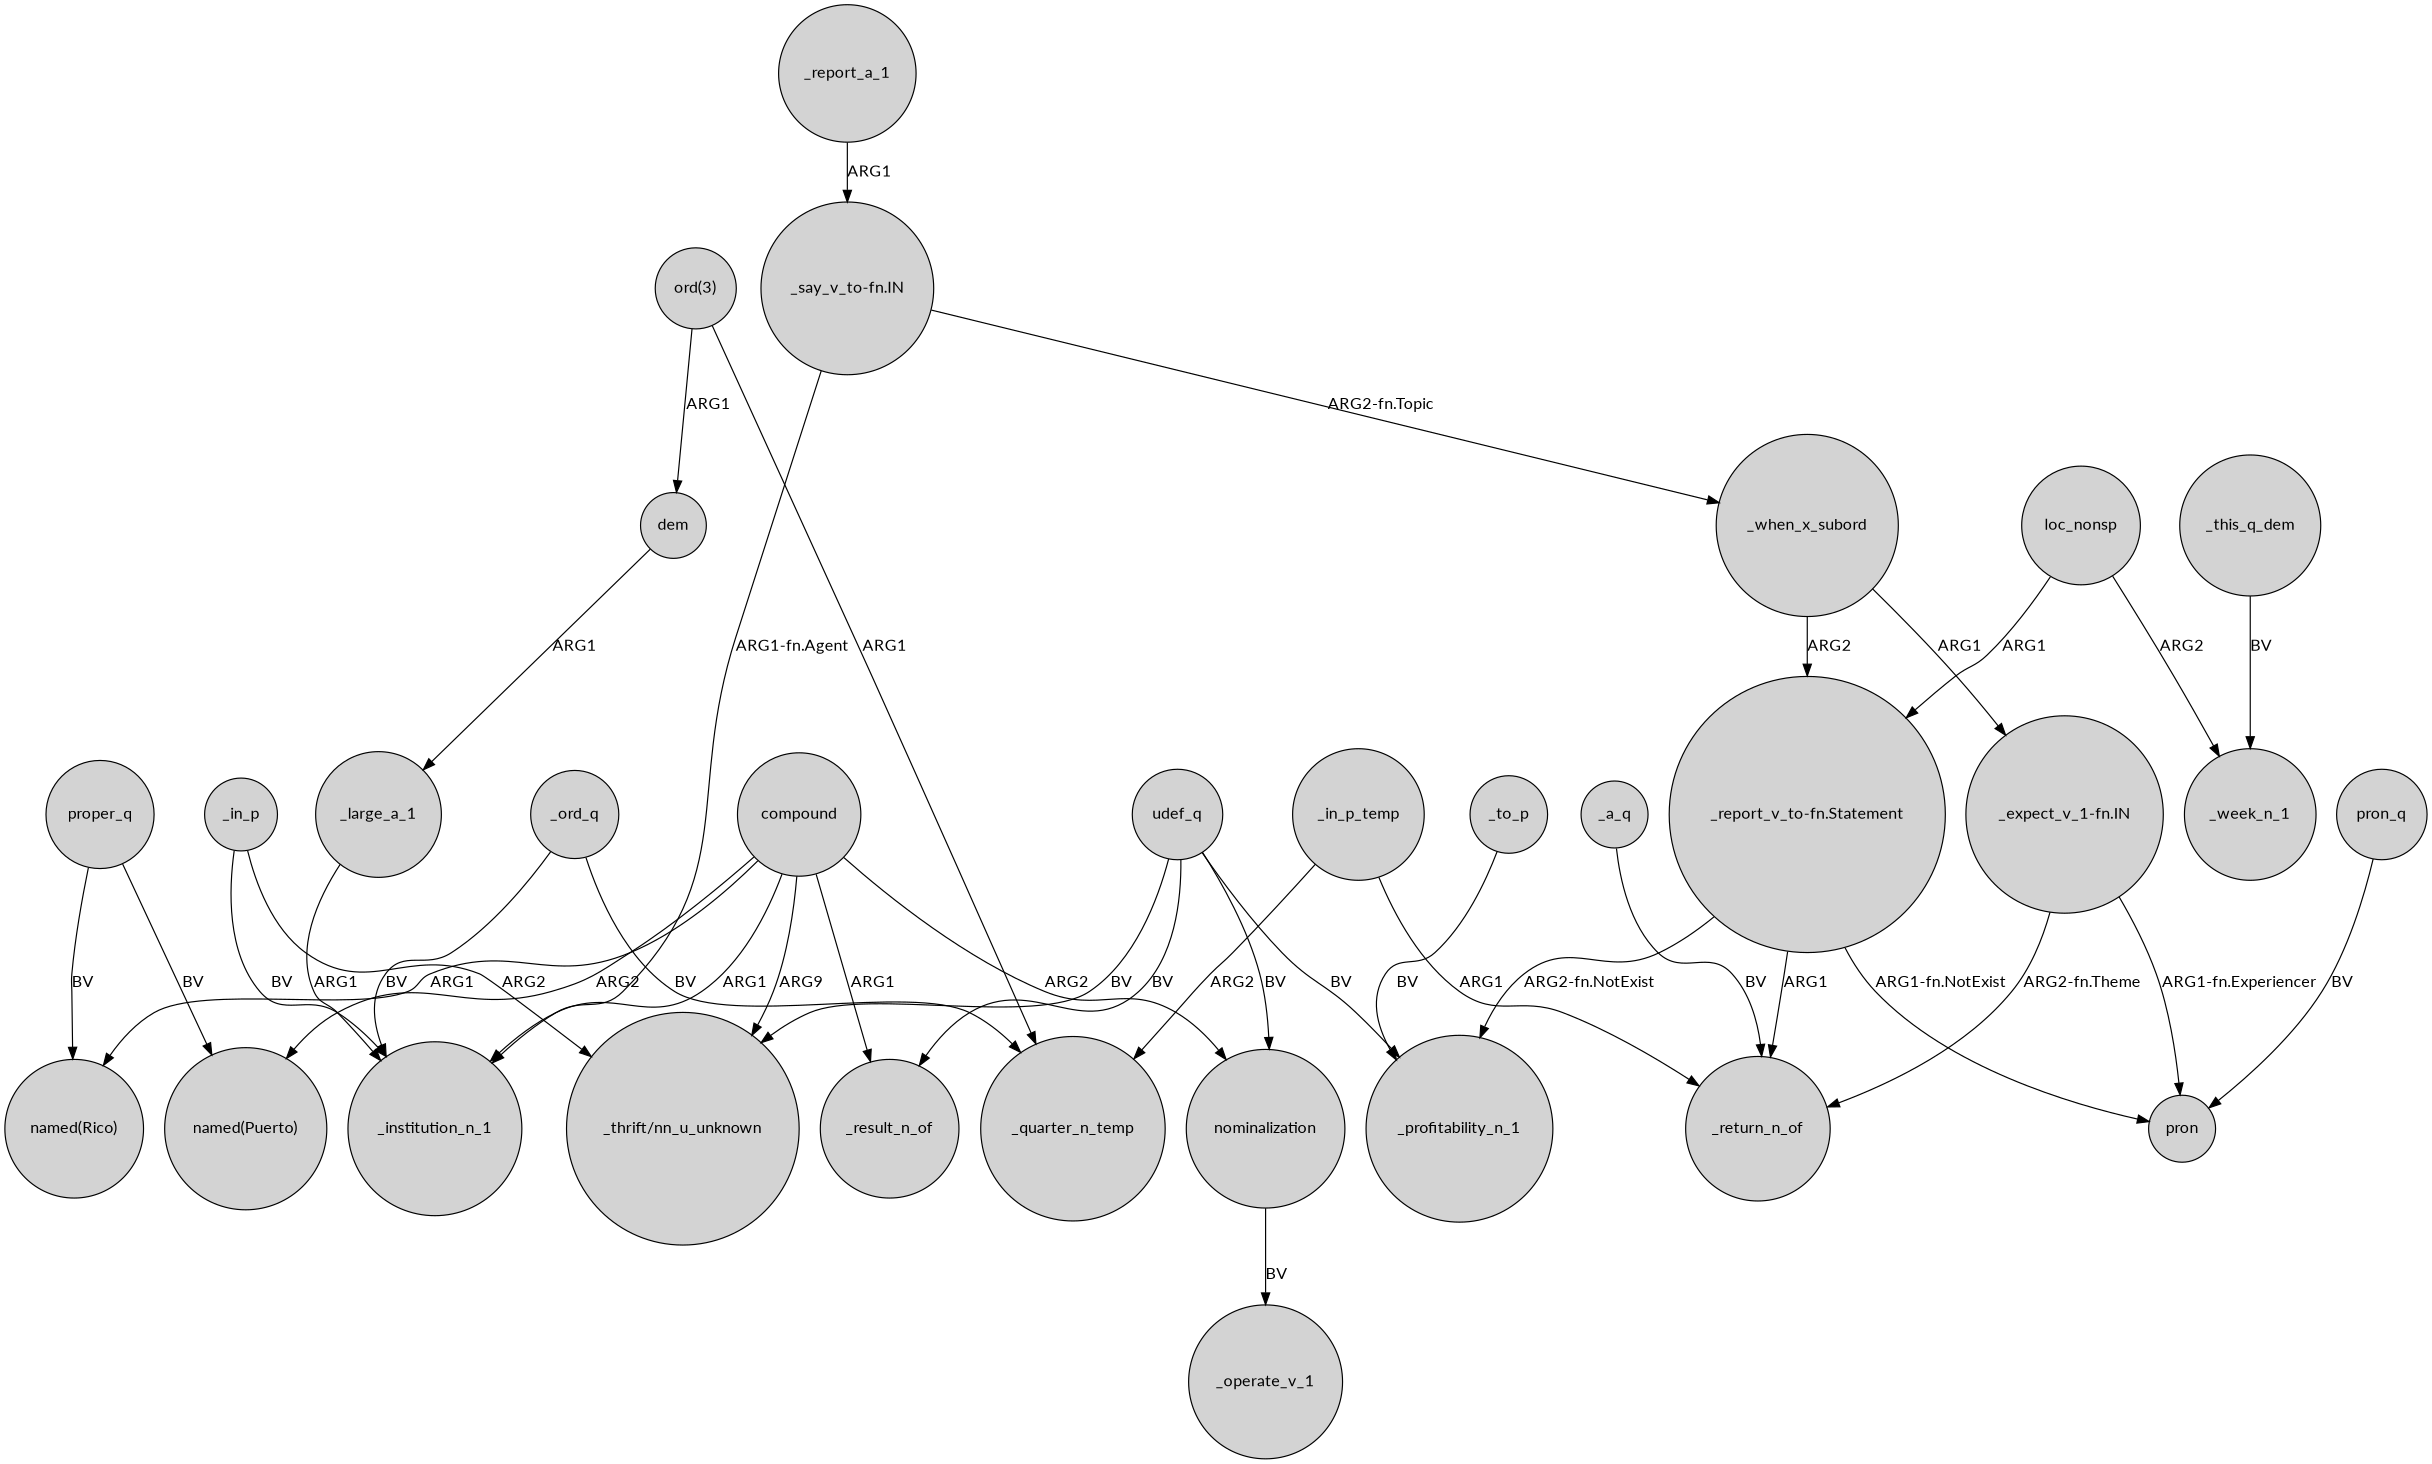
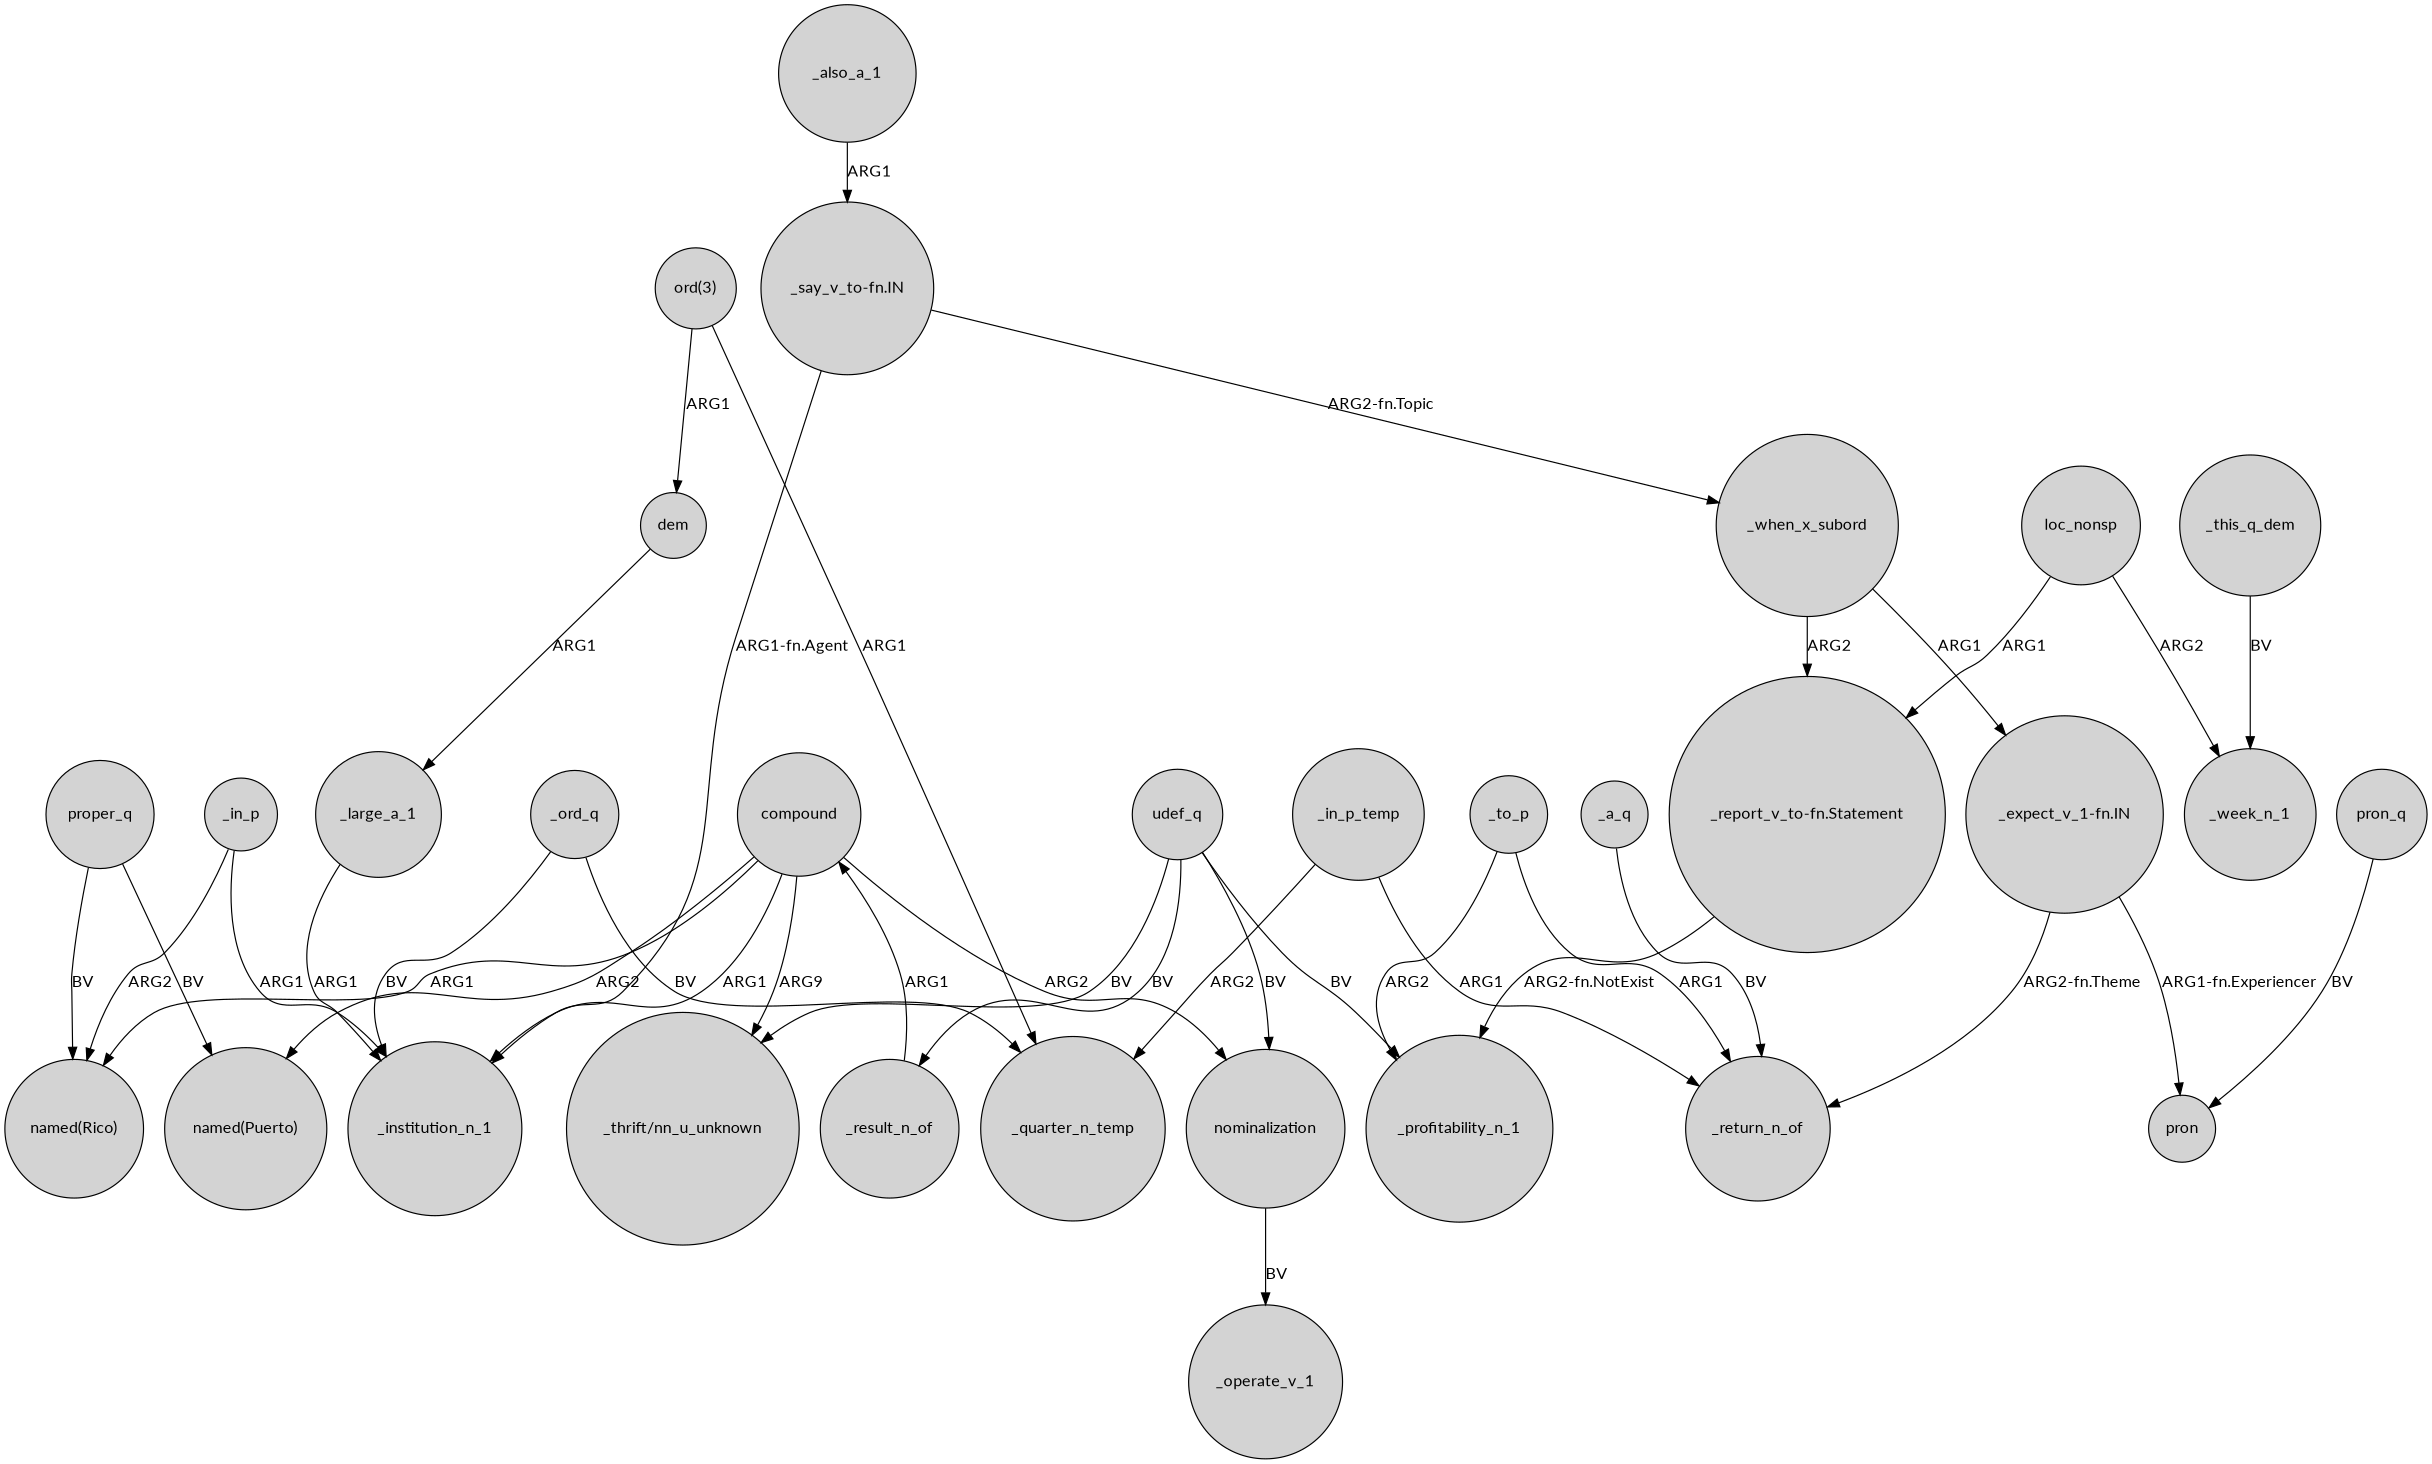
node "_report_a_1": label "_report_a_1" -> "_also_a_1"
edge "compound" -> "_result_n_of": reversed
edge "_in_p" -> "_thrift/nn_u_unknown": now "_in_p" -> "named(Rico)"
edge "_in_p" -> "_institution_n_1": label "BV" -> "ARG1"
edge "_to_p" -> "_profitability_n_1": label "BV" -> "ARG2"
edge "_report_v_to-fn.Statement" -> "_return_n_of": now "_to_p" -> "_return_n_of"
edge "_report_v_to-fn.Statement" -> "pron": removed, label "ARG1-fn.NotExist"
